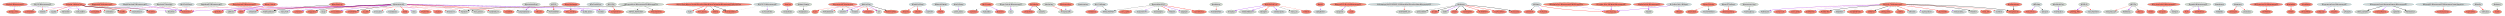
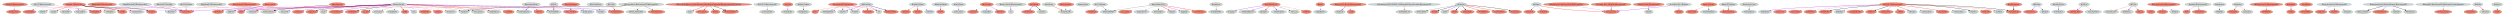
edge "@57UN: @AnonymousIRC" -> "avbelow": now "@57UN: @AnonymousIRC" -> "StrangeDOS"
